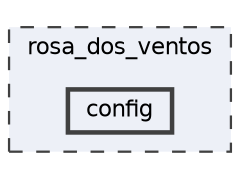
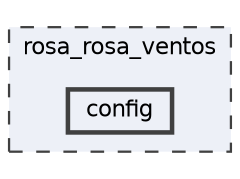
cluster "rosa_dos_ventos": label "rosa_dos_ventos" -> "rosa_rosa_ventos"
